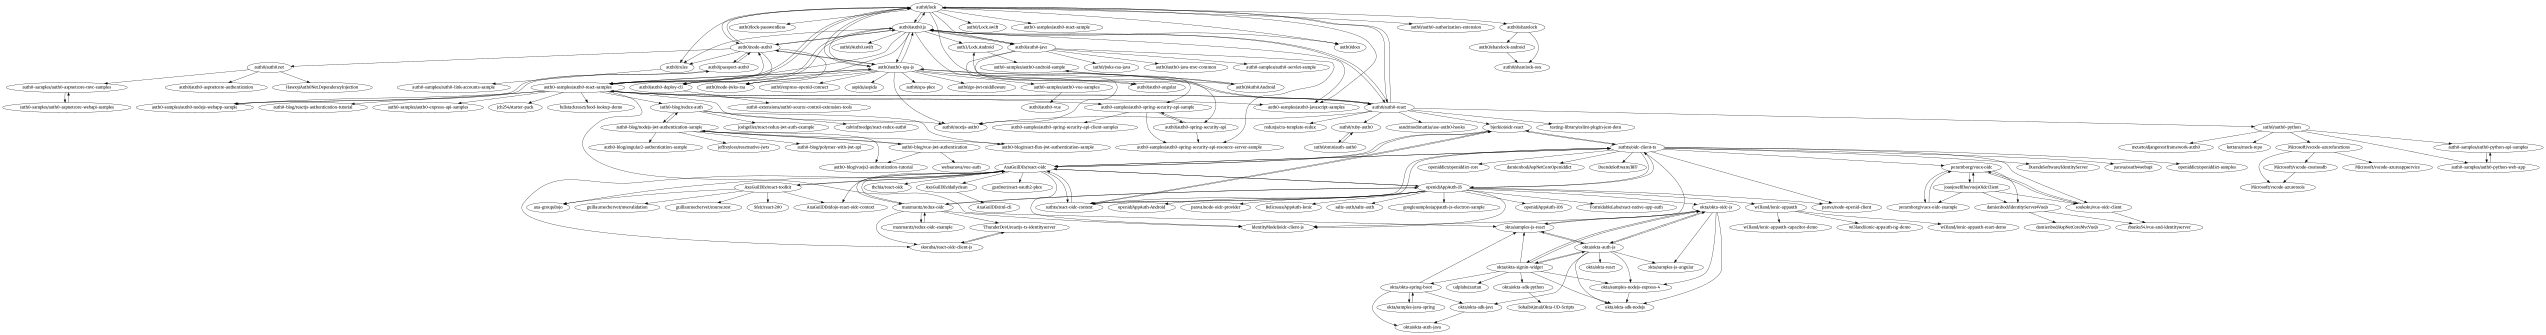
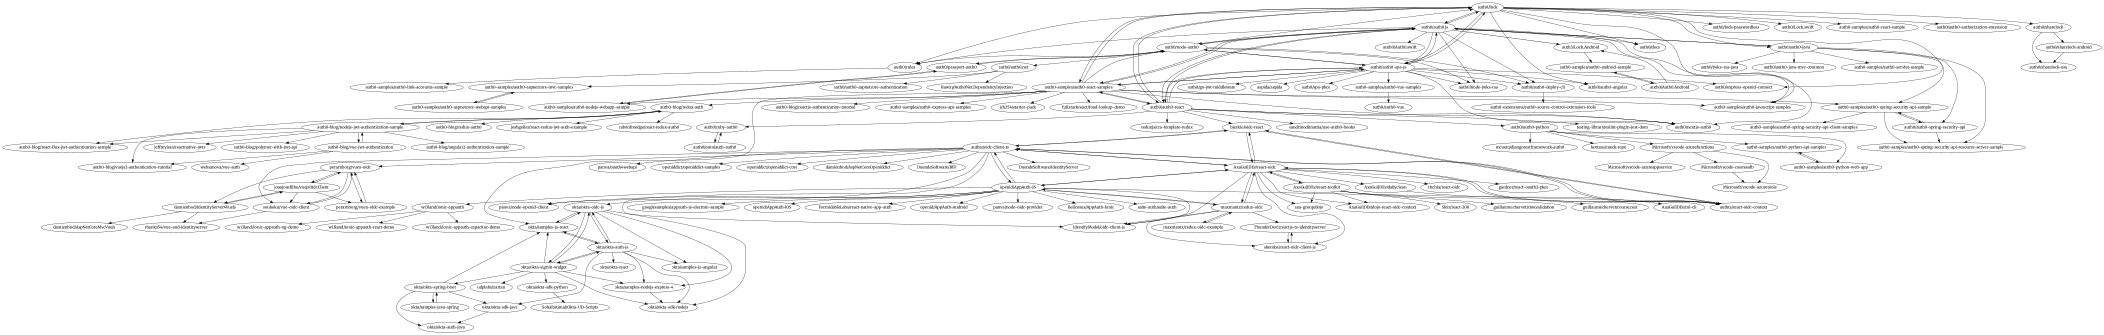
edge "auth0/lock" -> "auth0/node-auth0": now "auth0/lock" -> "auth0/express-openid-connect"
node "auth0-blog/redux-auth0": added
edge "damienbod/IdentityServer4VueJs" -> "joaojosefilho/vuejsOidcClient": added
